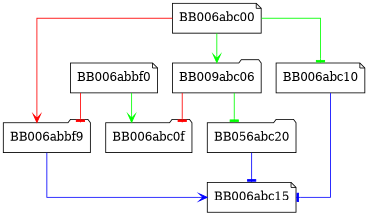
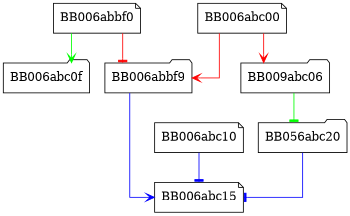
edge "BB006abc00" -> "BB006abc10": removed
edge "BB006abc00" -> "BB009abc06": color green -> red
edge "BB009abc06" -> "BB006abc0f": removed
